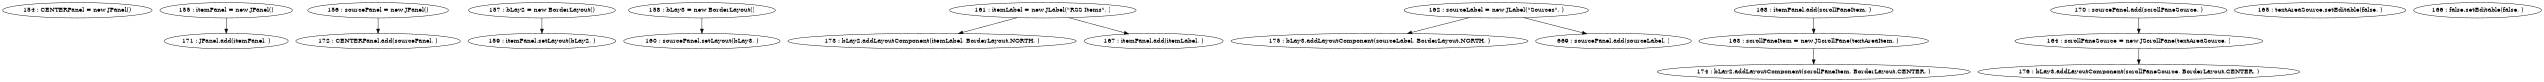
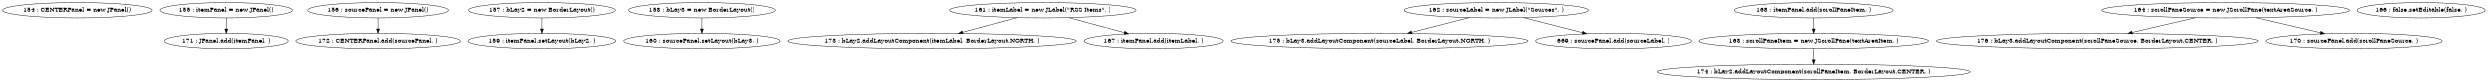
node "165 : textAreaSource.setEditable(false, )": removed
edge "170 : sourcePanel.add(scrollPaneSource, )" -> "164 : scrollPaneSource = new JScrollPane(textAreaSource, )": reversed
